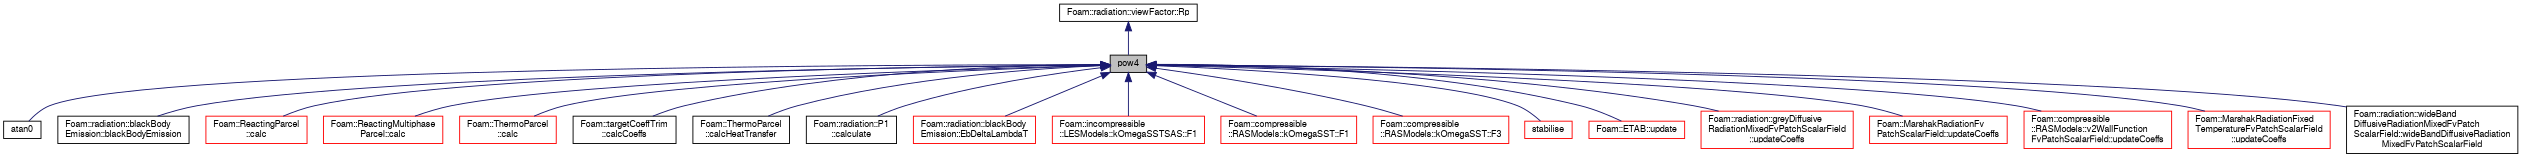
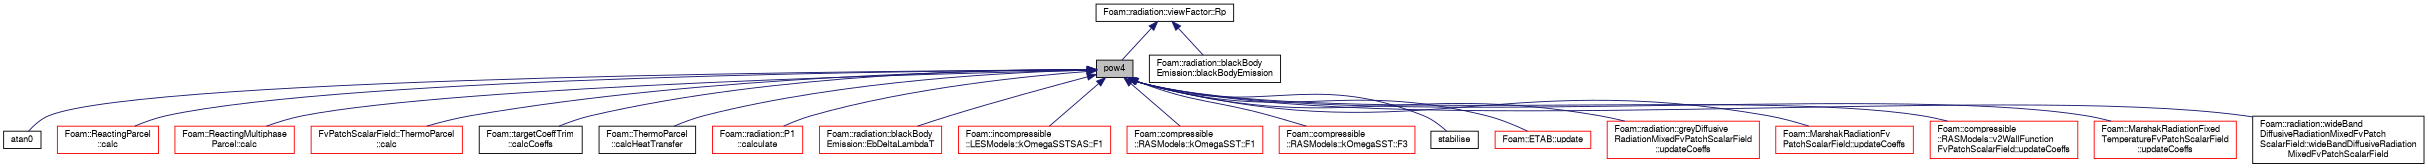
edge "Foam::radiation::blackBody Emission::blackBodyEmission" -> "pow4": now "Foam::radiation::blackBody Emission::blackBodyEmission" -> "Foam::radiation::viewFactor::Rp"
node "Foam::ThermoParcel ::calc": label "Foam::ThermoParcel ::calc" -> "FvPatchScalarField::ThermoParcel ::calc"
node "Foam::radiation::P1 ::calculate": color black -> red
node "stabilise": color red -> black
